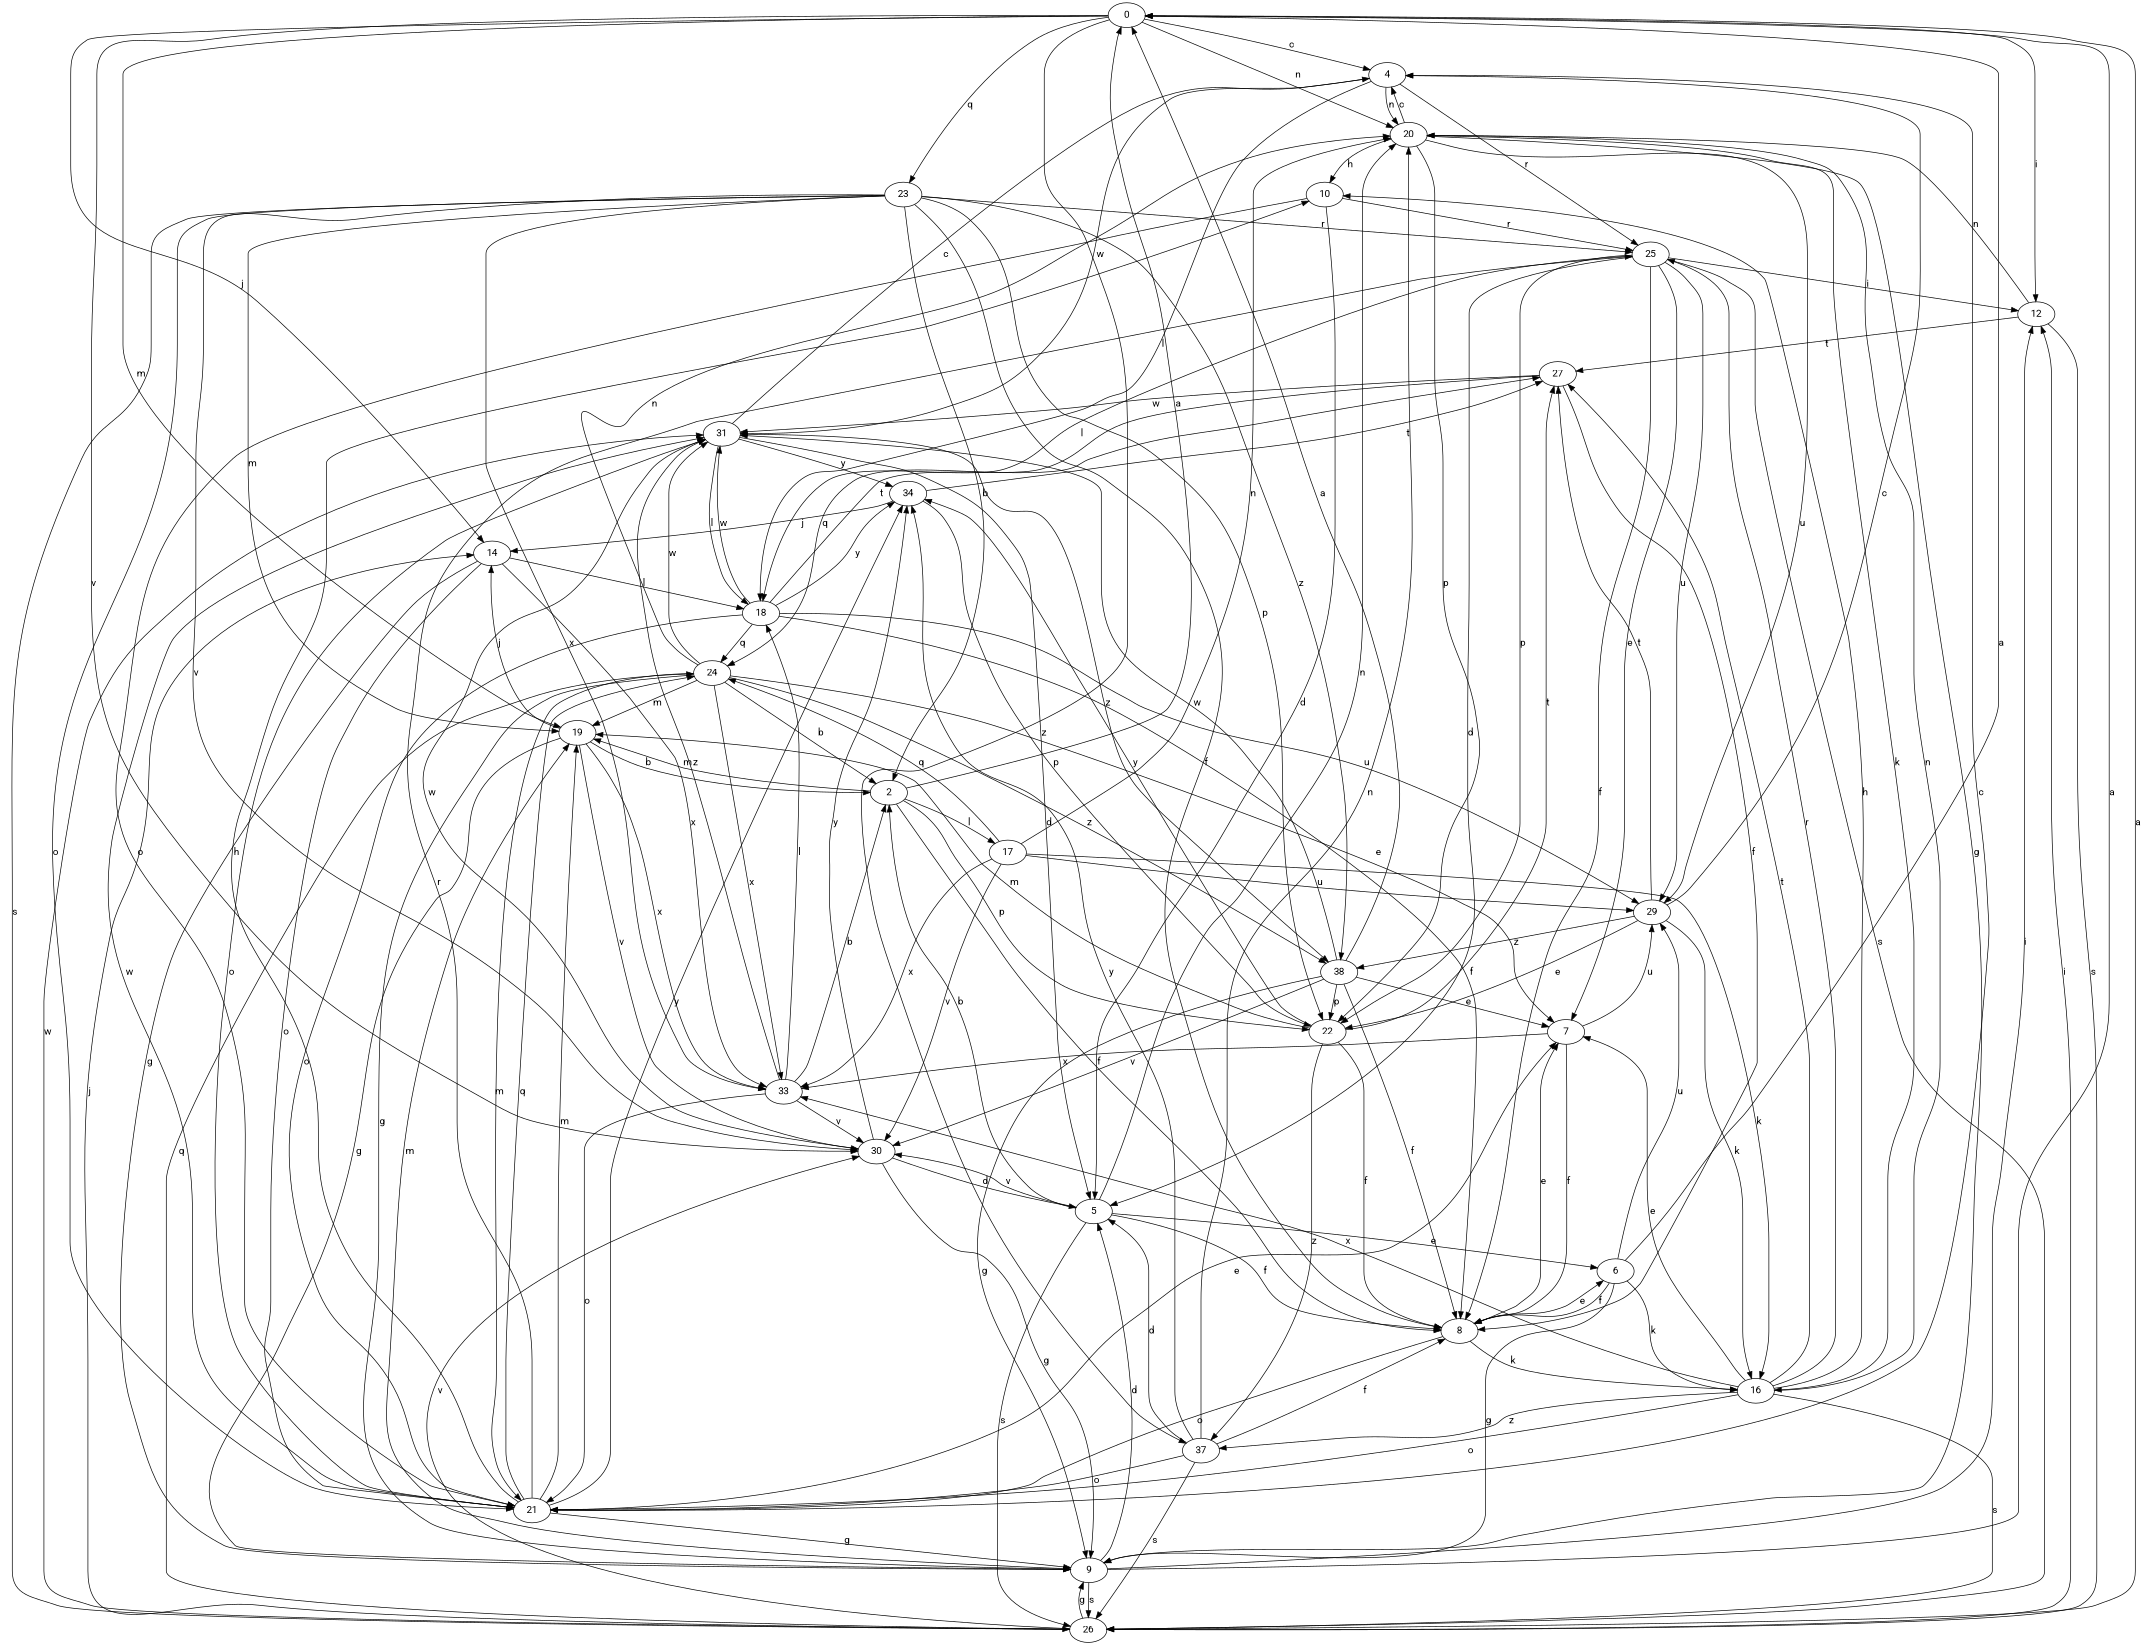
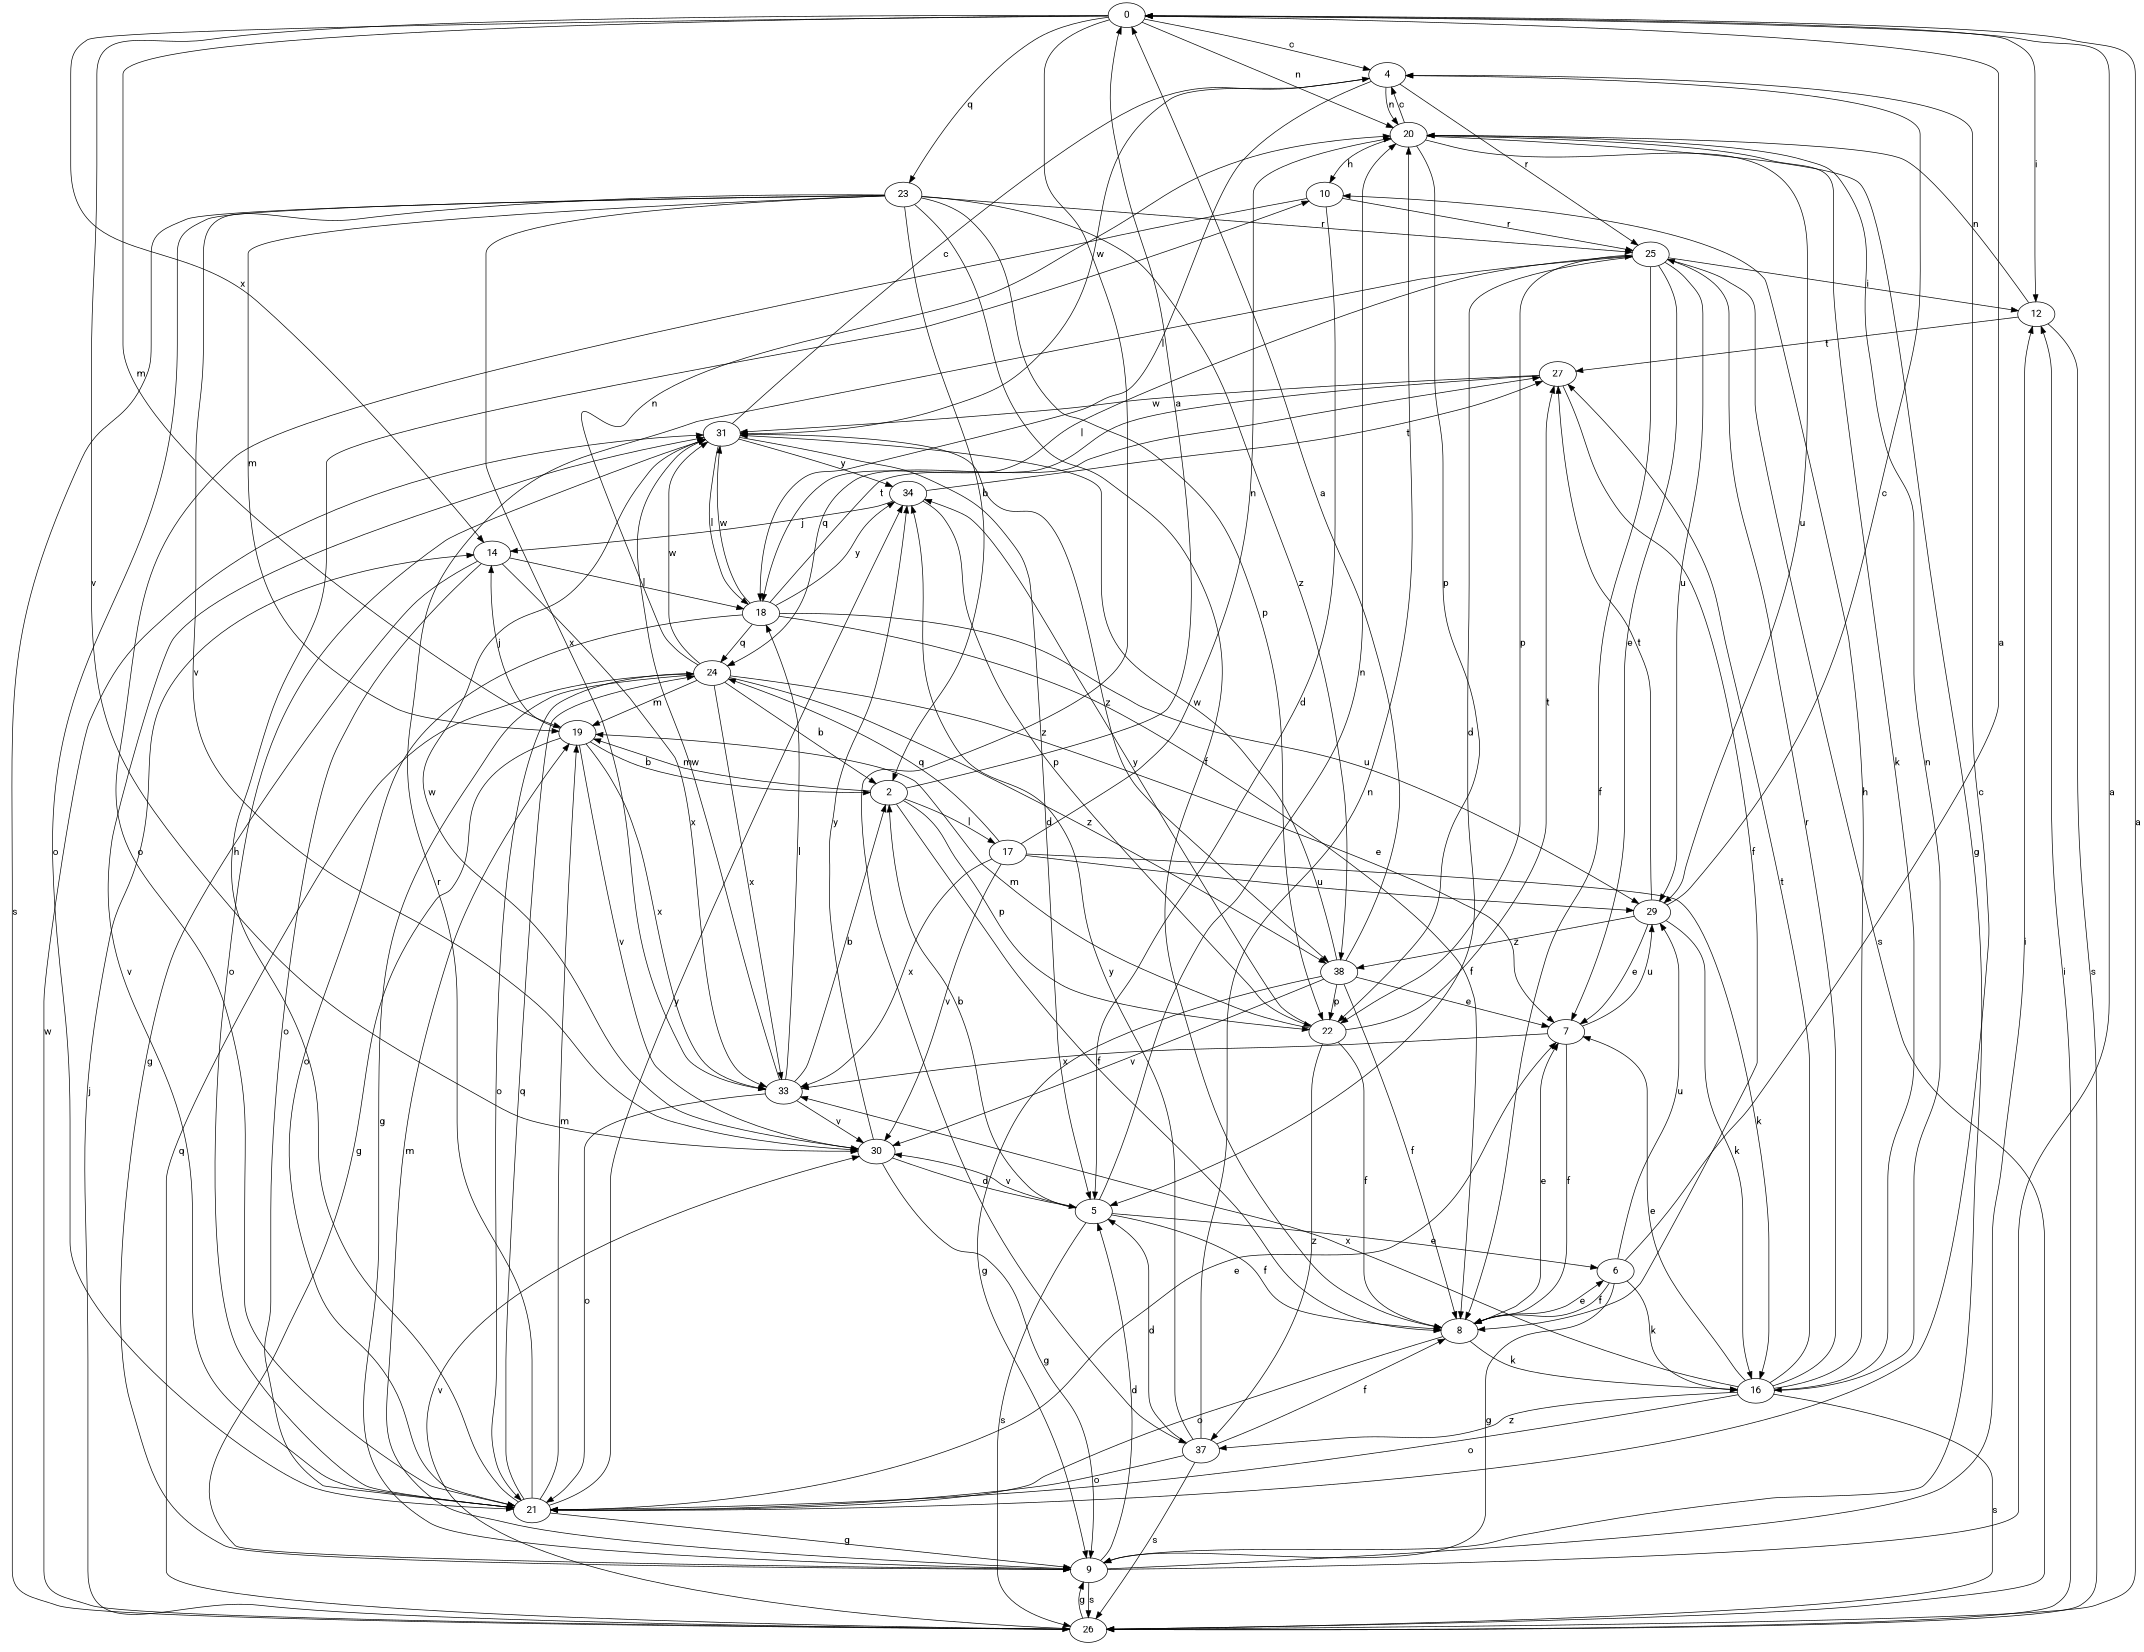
edge "0" -> "14": label "j" -> "x"
edge "33" -> "31": label "z" -> "w"
edge "21" -> "31": label "w" -> "v"
edge "29" -> "22": now "29" -> "7"
edge "24" -> "21": label "m" -> "o"
